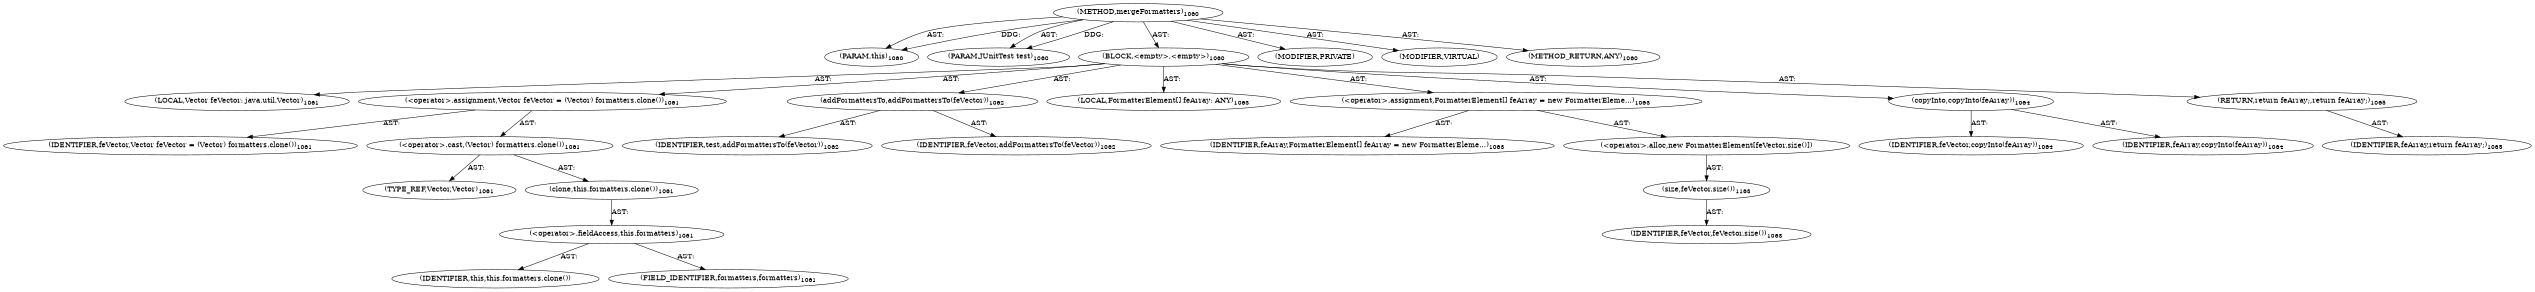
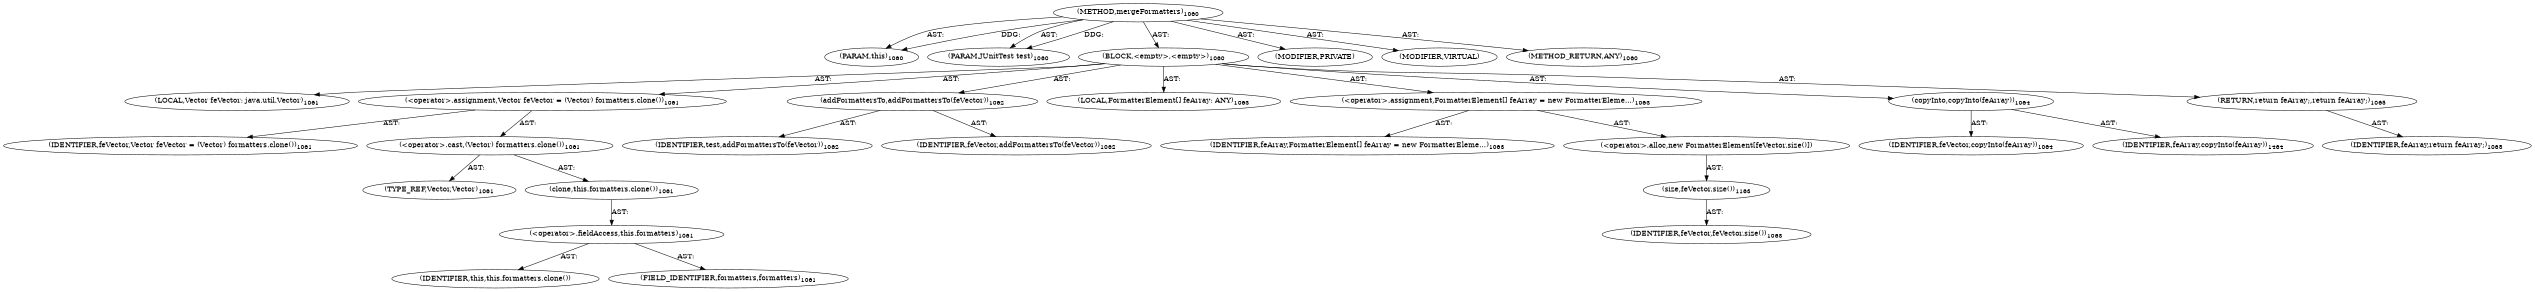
node "(IDENTIFIER,feArray,copyInto(feArray))": text "1064" -> "1464"
